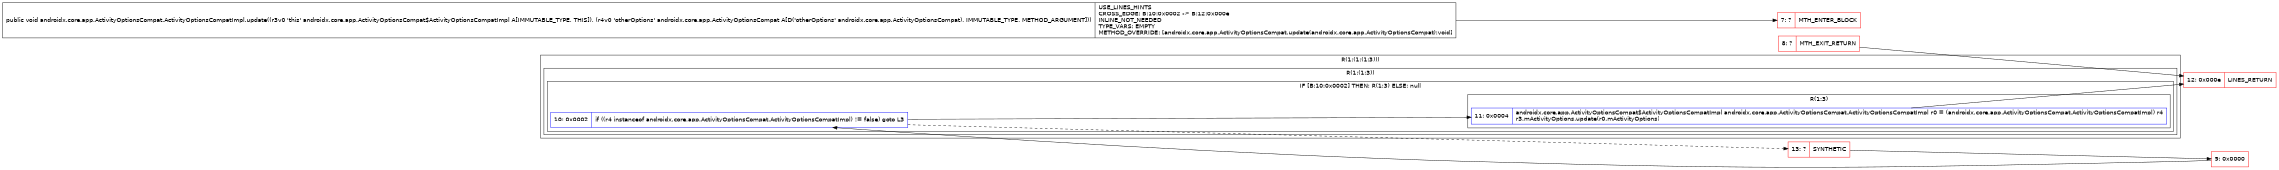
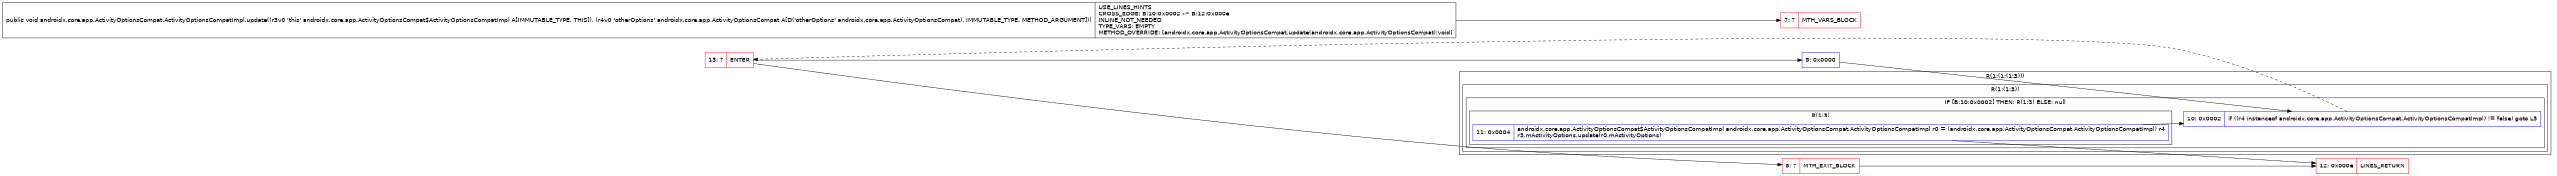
node "7: ?": text "MTH_ENTER_BLOCK" -> "MTH_VARS_BLOCK"
node "8: ?": text "MTH_EXIT_RETURN" -> "MTH_EXIT_BLOCK"
edge "10: 0x0002" -> "11: 0x0004": reversed
edge "13: ?" -> "8: ?": added
node "13: ?": text "SYNTHETIC" -> "ENTER"
node "9: 0x0000": color red -> blue
